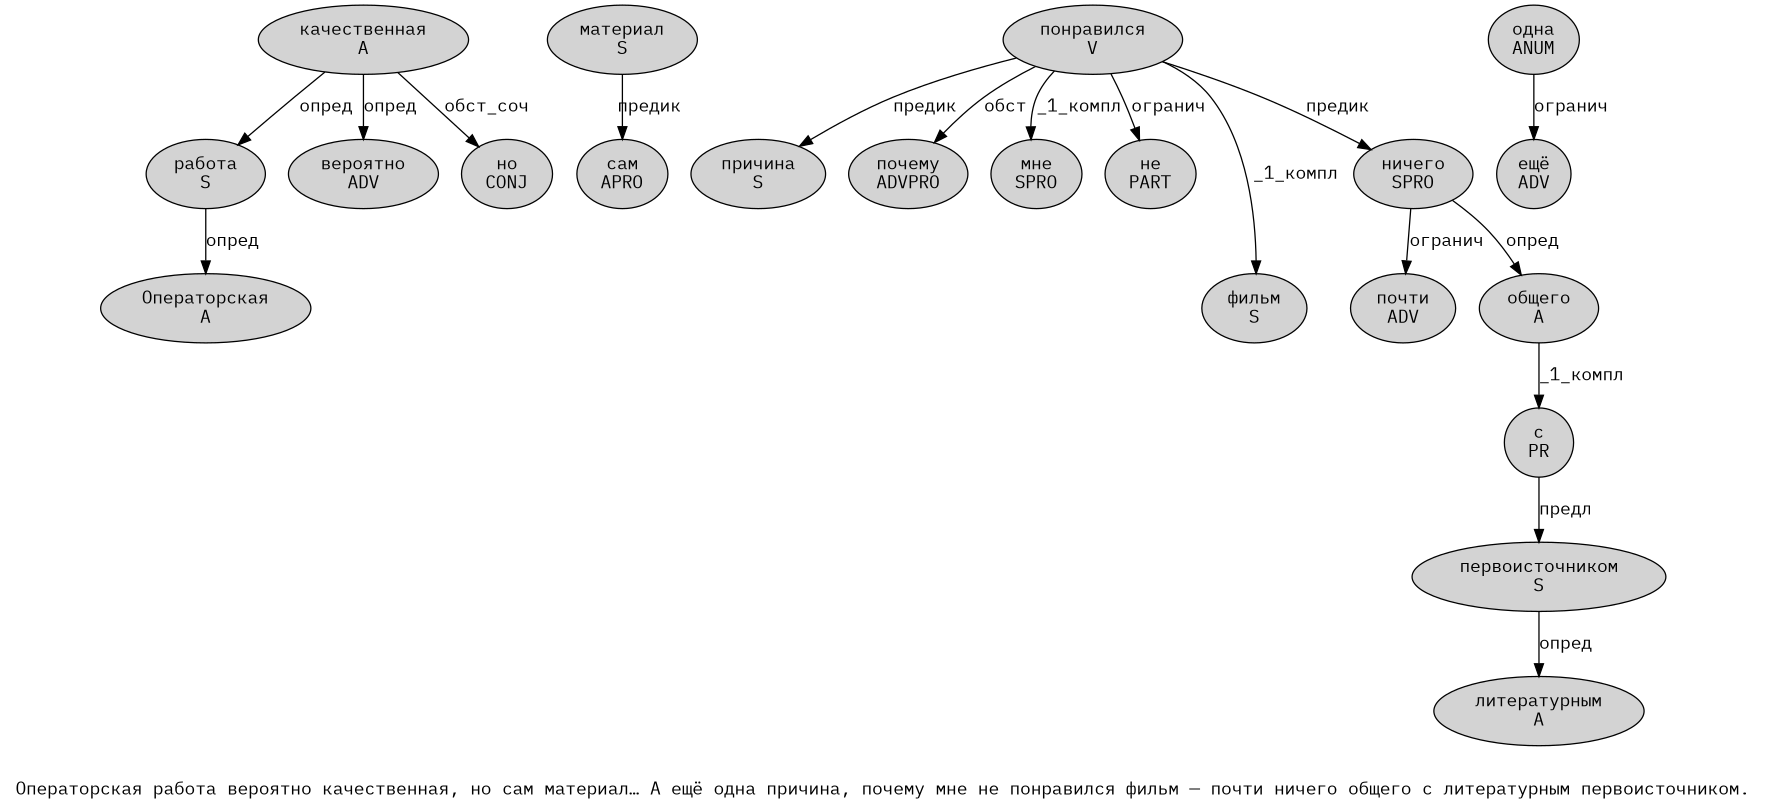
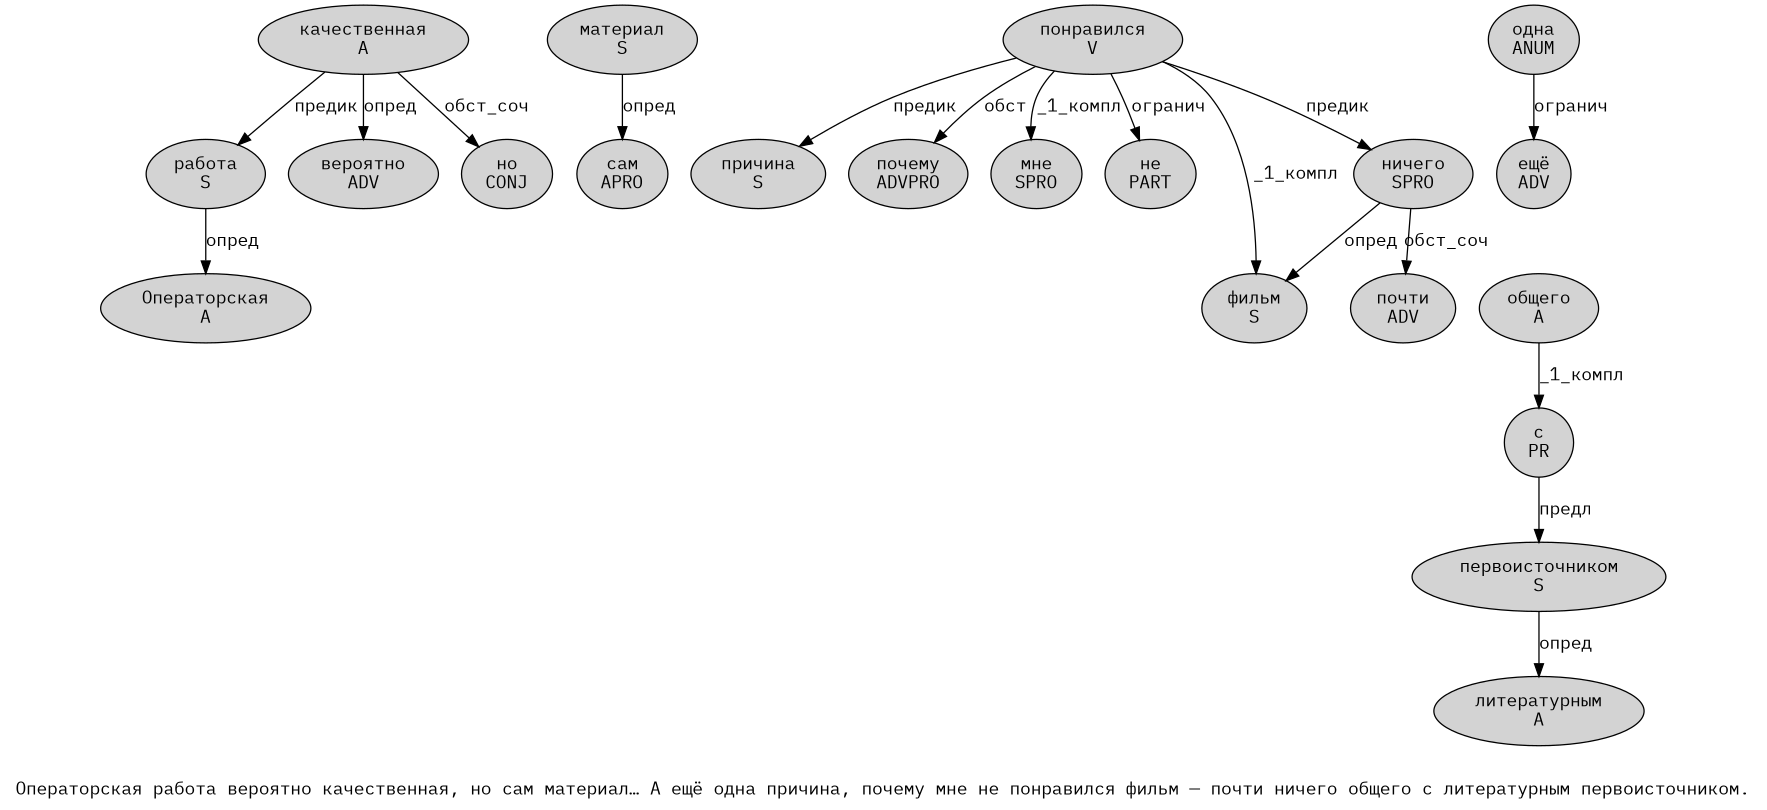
edge "качественная A" -> "работа S": label "опред" -> "предик"
edge "материал S" -> "сам APRO": label "предик" -> "опред"
edge "ничего SPRO" -> "общего A": now "ничего SPRO" -> "фильм S"
edge "ничего SPRO" -> "почти ADV": label "огранич" -> "обст_соч"
